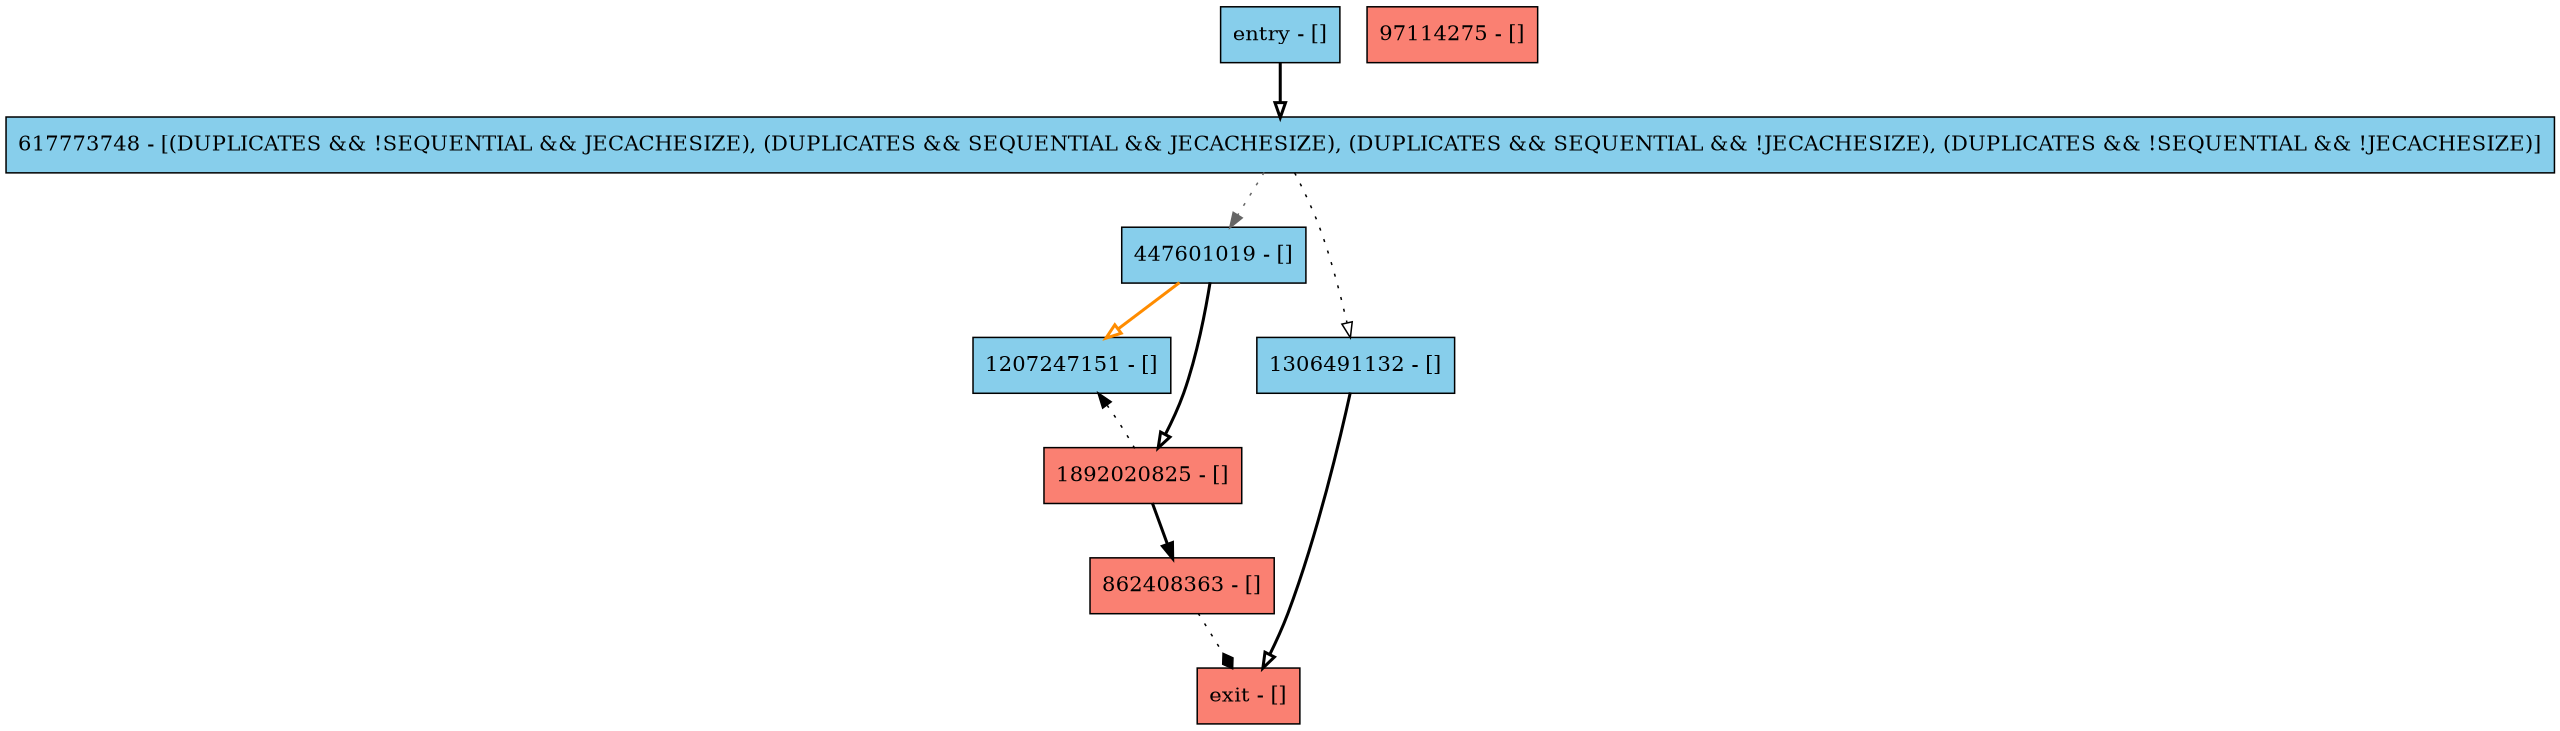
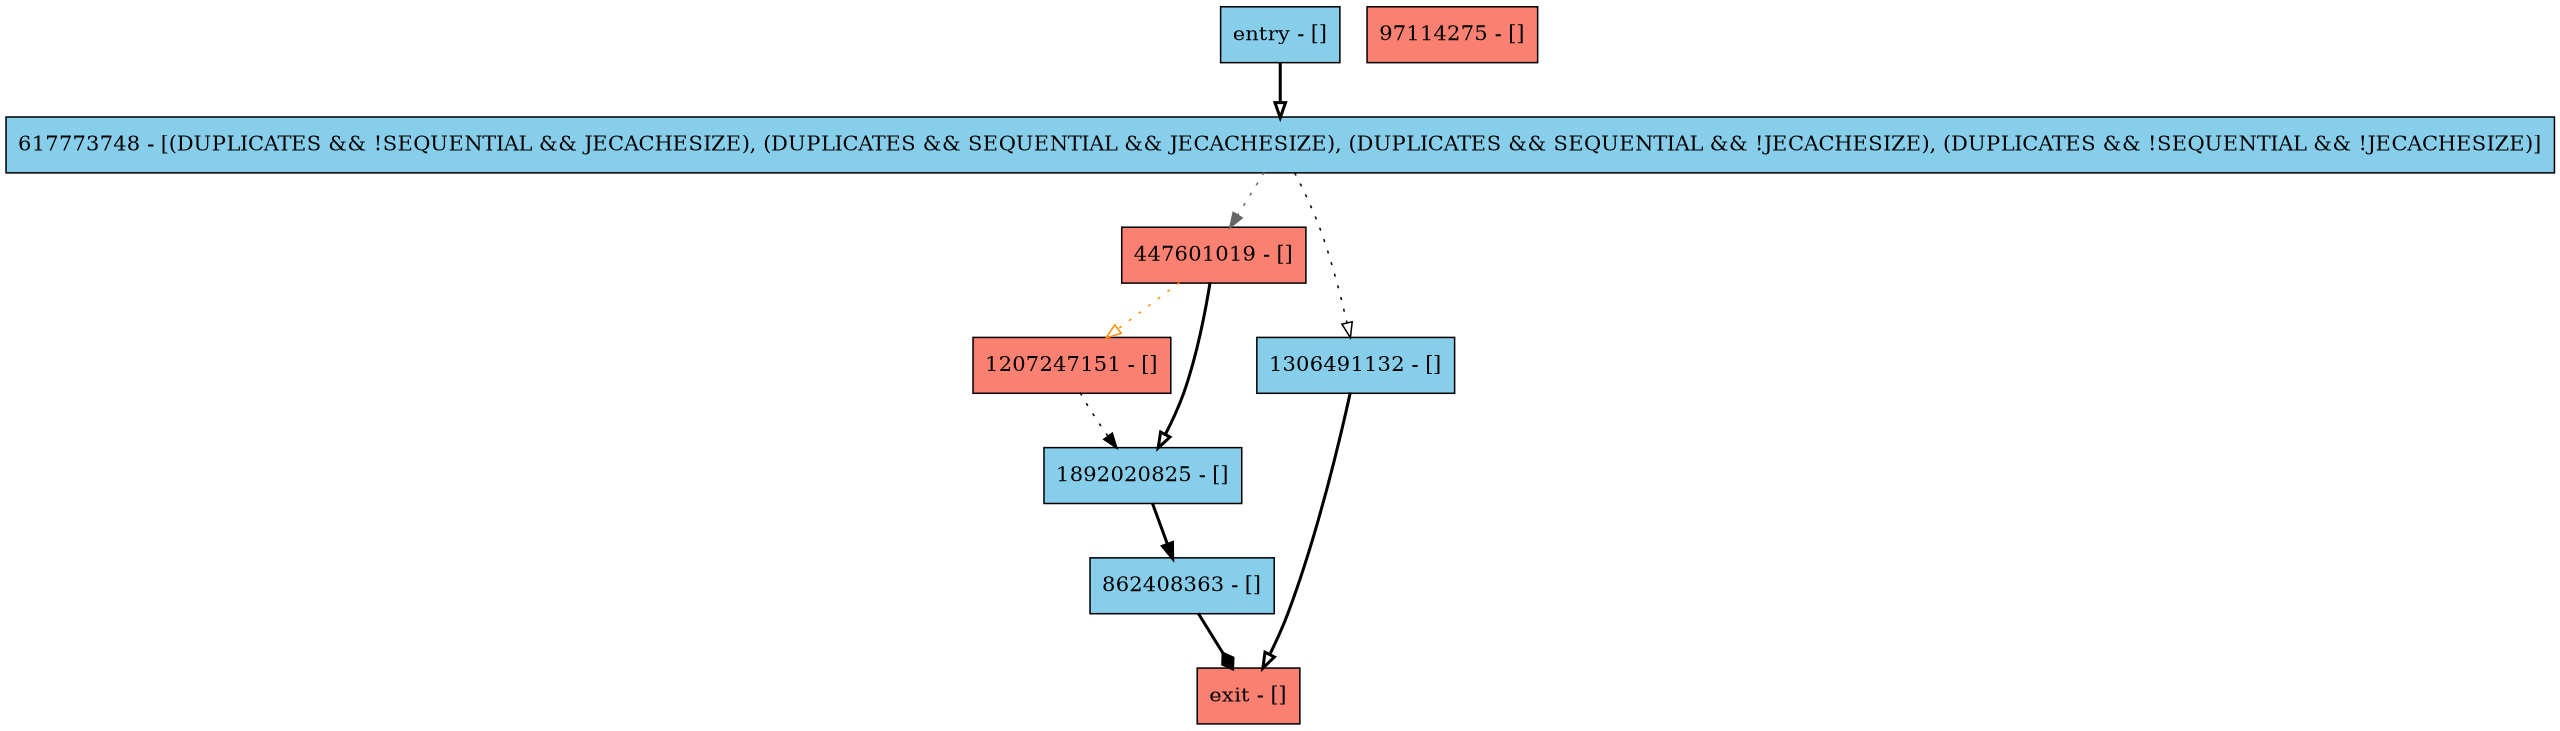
node "447601019 - []": fillcolor skyblue -> salmon
edge "447601019 - []" -> "1207247151 - []": style bold -> dotted
node "1207247151 - []": fillcolor skyblue -> salmon
edge "1892020825 - []" -> "1207247151 - []": reversed
node "1892020825 - []": fillcolor salmon -> skyblue
node "862408363 - []": fillcolor salmon -> skyblue
edge "862408363 - []" -> "exit - []": style dotted -> bold
